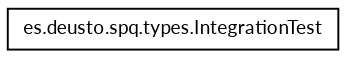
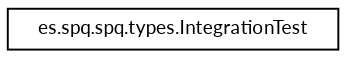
node "es.deusto.spq.types.IntegrationTest": label "es.deusto.spq.types.IntegrationTest" -> "es.spq.spq.types.IntegrationTest"
